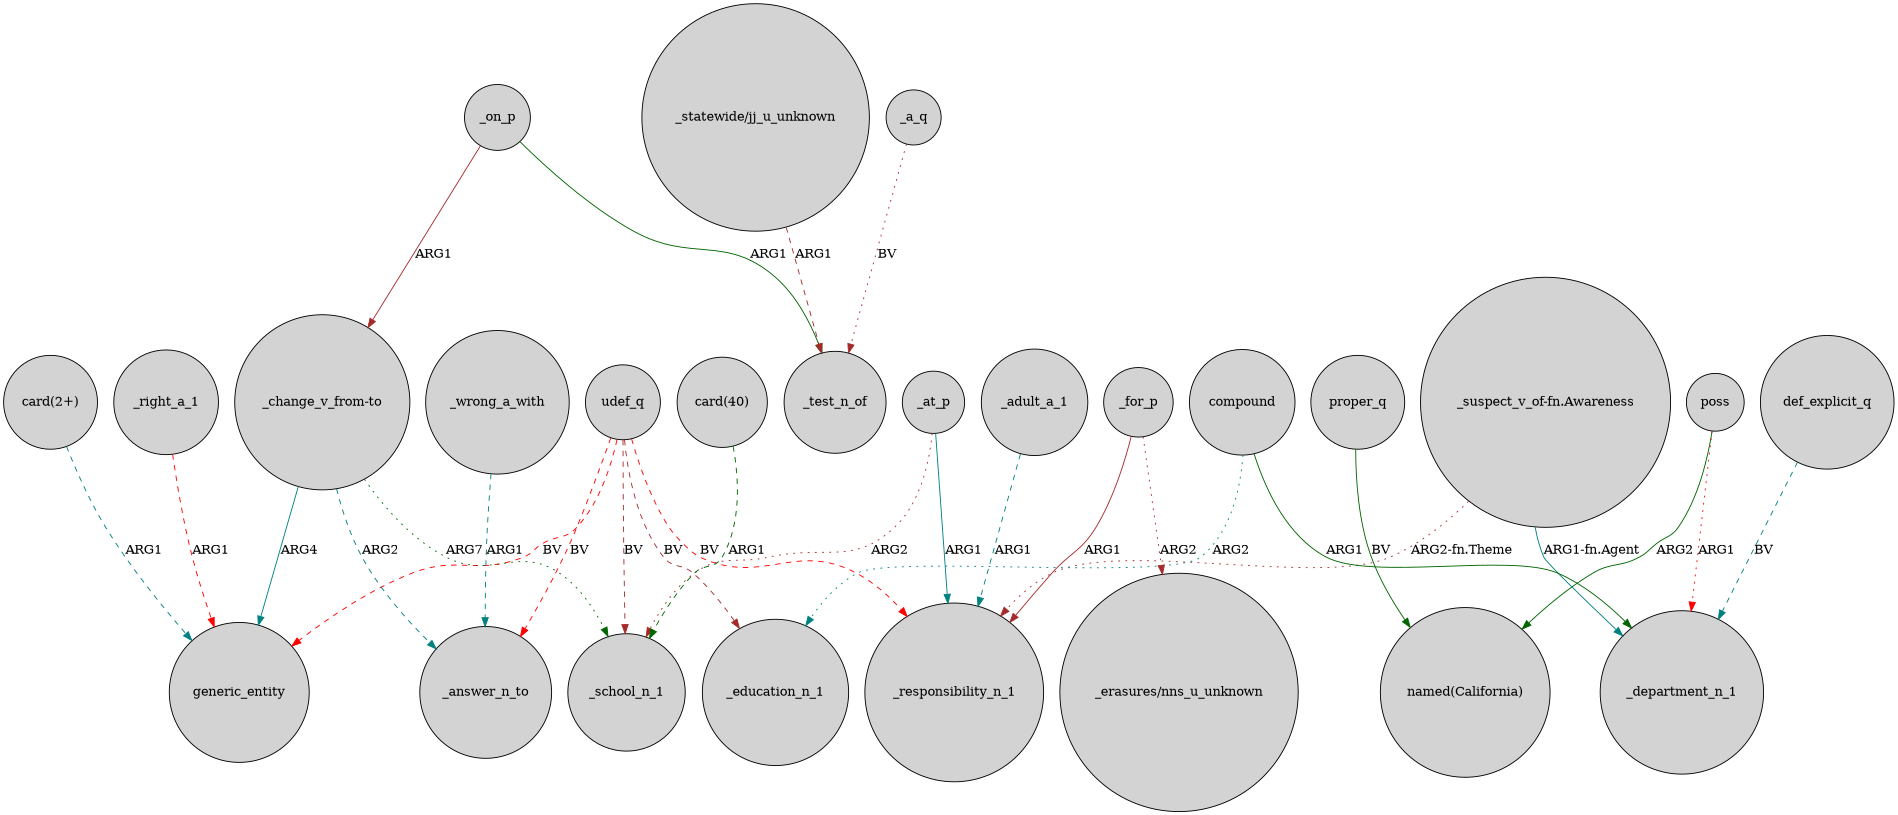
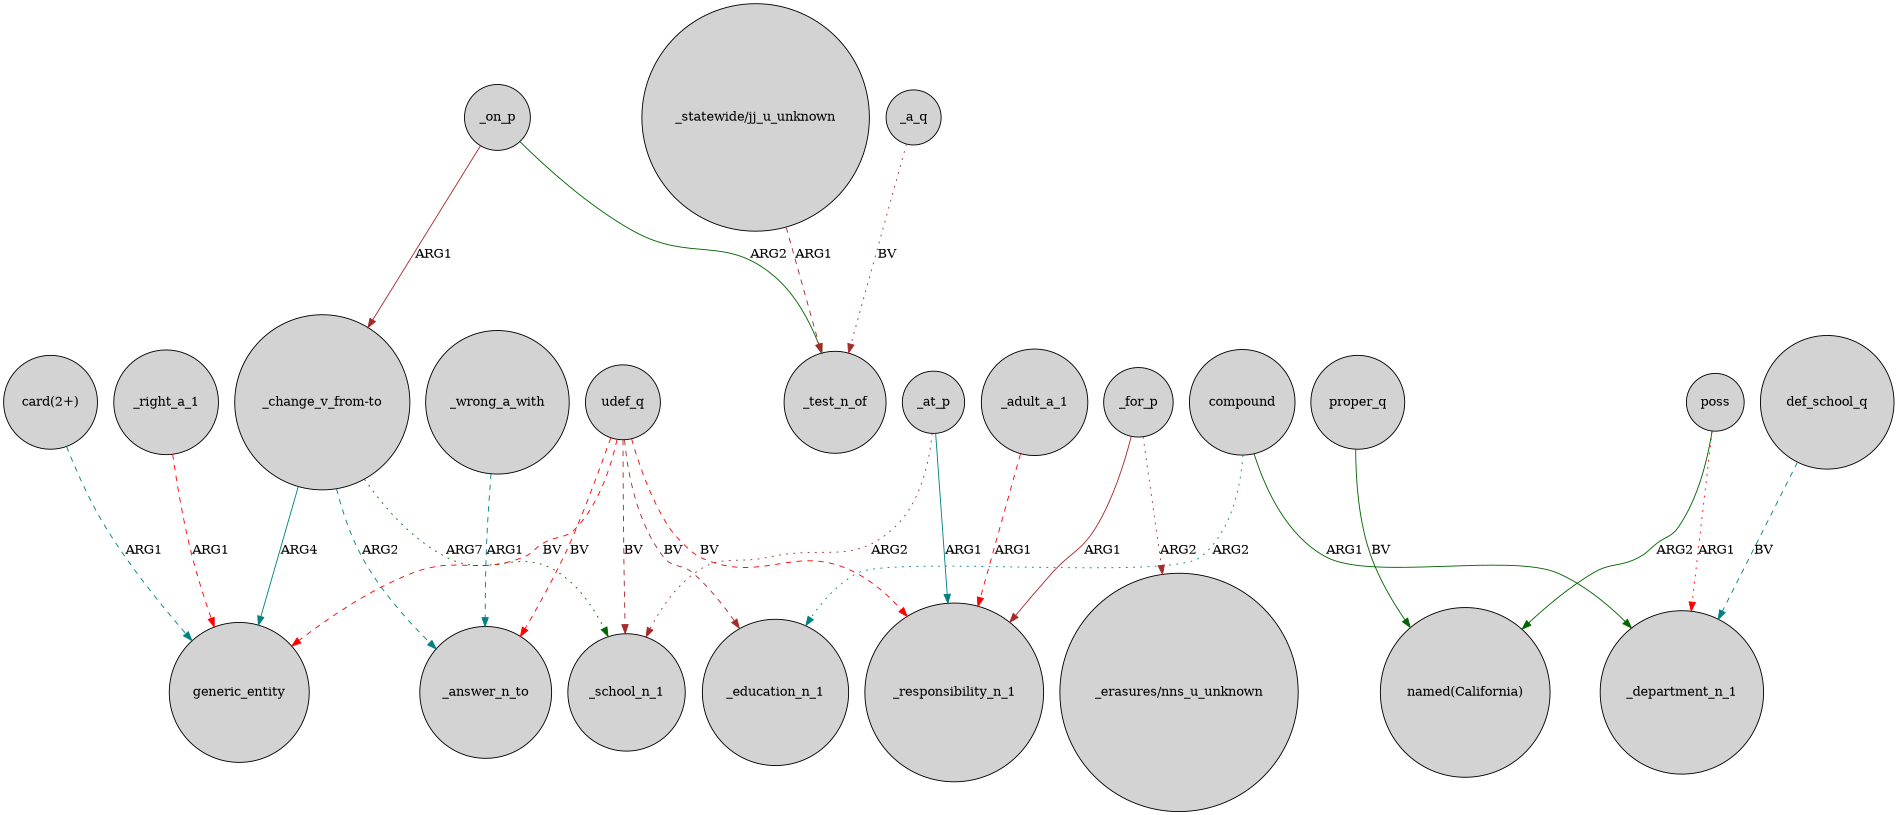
edge "_on_p" -> "_test_n_of": label "ARG1" -> "ARG2"
node "card(40)": removed
node "_suspect_v_of-fn.Awareness": removed
node "def_explicit_q": label "def_explicit_q" -> "def_school_q"
edge "_adult_a_1" -> "_responsibility_n_1": color teal -> red
